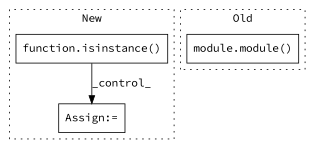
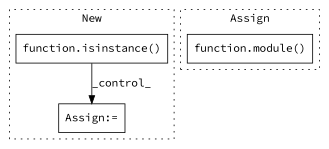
cluster "Old": label "Old" -> "Assign"
node "module.module()": label "module.module()" -> "function.module()"
